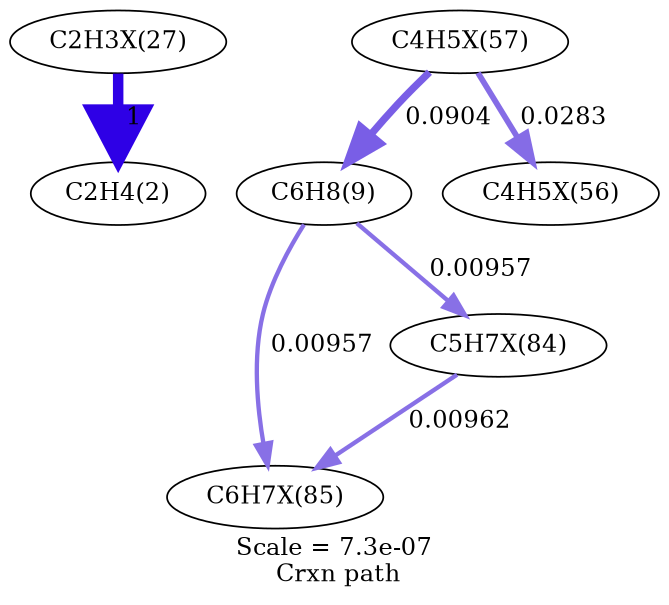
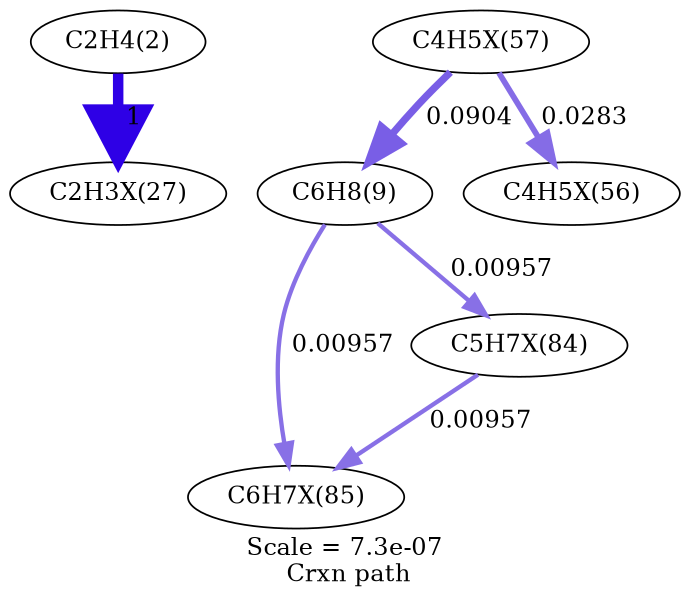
edge "C2H3X(27)" -> "C2H4(2)": reversed
edge "C5H7X(84)" -> "C6H7X(85)": label " 0.00962" -> " 0.00957"
